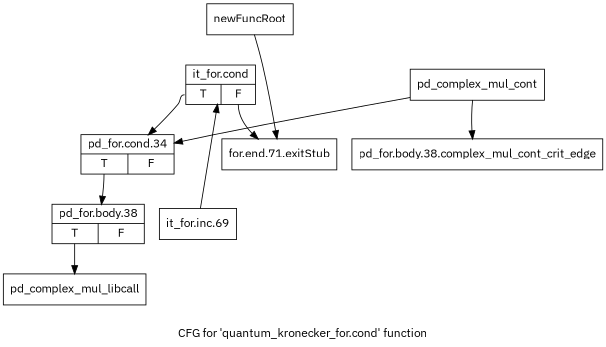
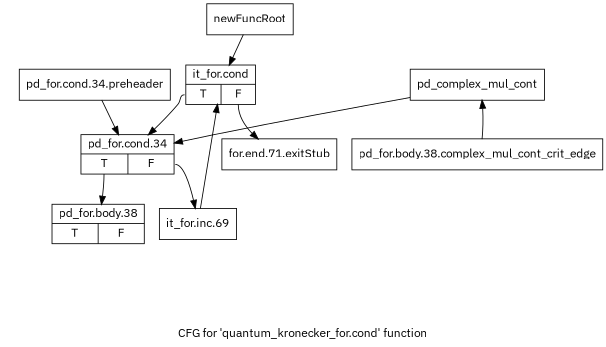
edge "newFuncRoot" -> "for.end.71.exitStub": now "newFuncRoot" -> "it_for.cond"
node "pd_for.cond.34.preheader": added
edge "pd_complex_mul_cont" -> "pd_for.body.38.complex_mul_cont_crit_edge": reversed
edge "pd_for.cond.34" -> "it_for.inc.69": added
node "pd_complex_mul_libcall": removed
